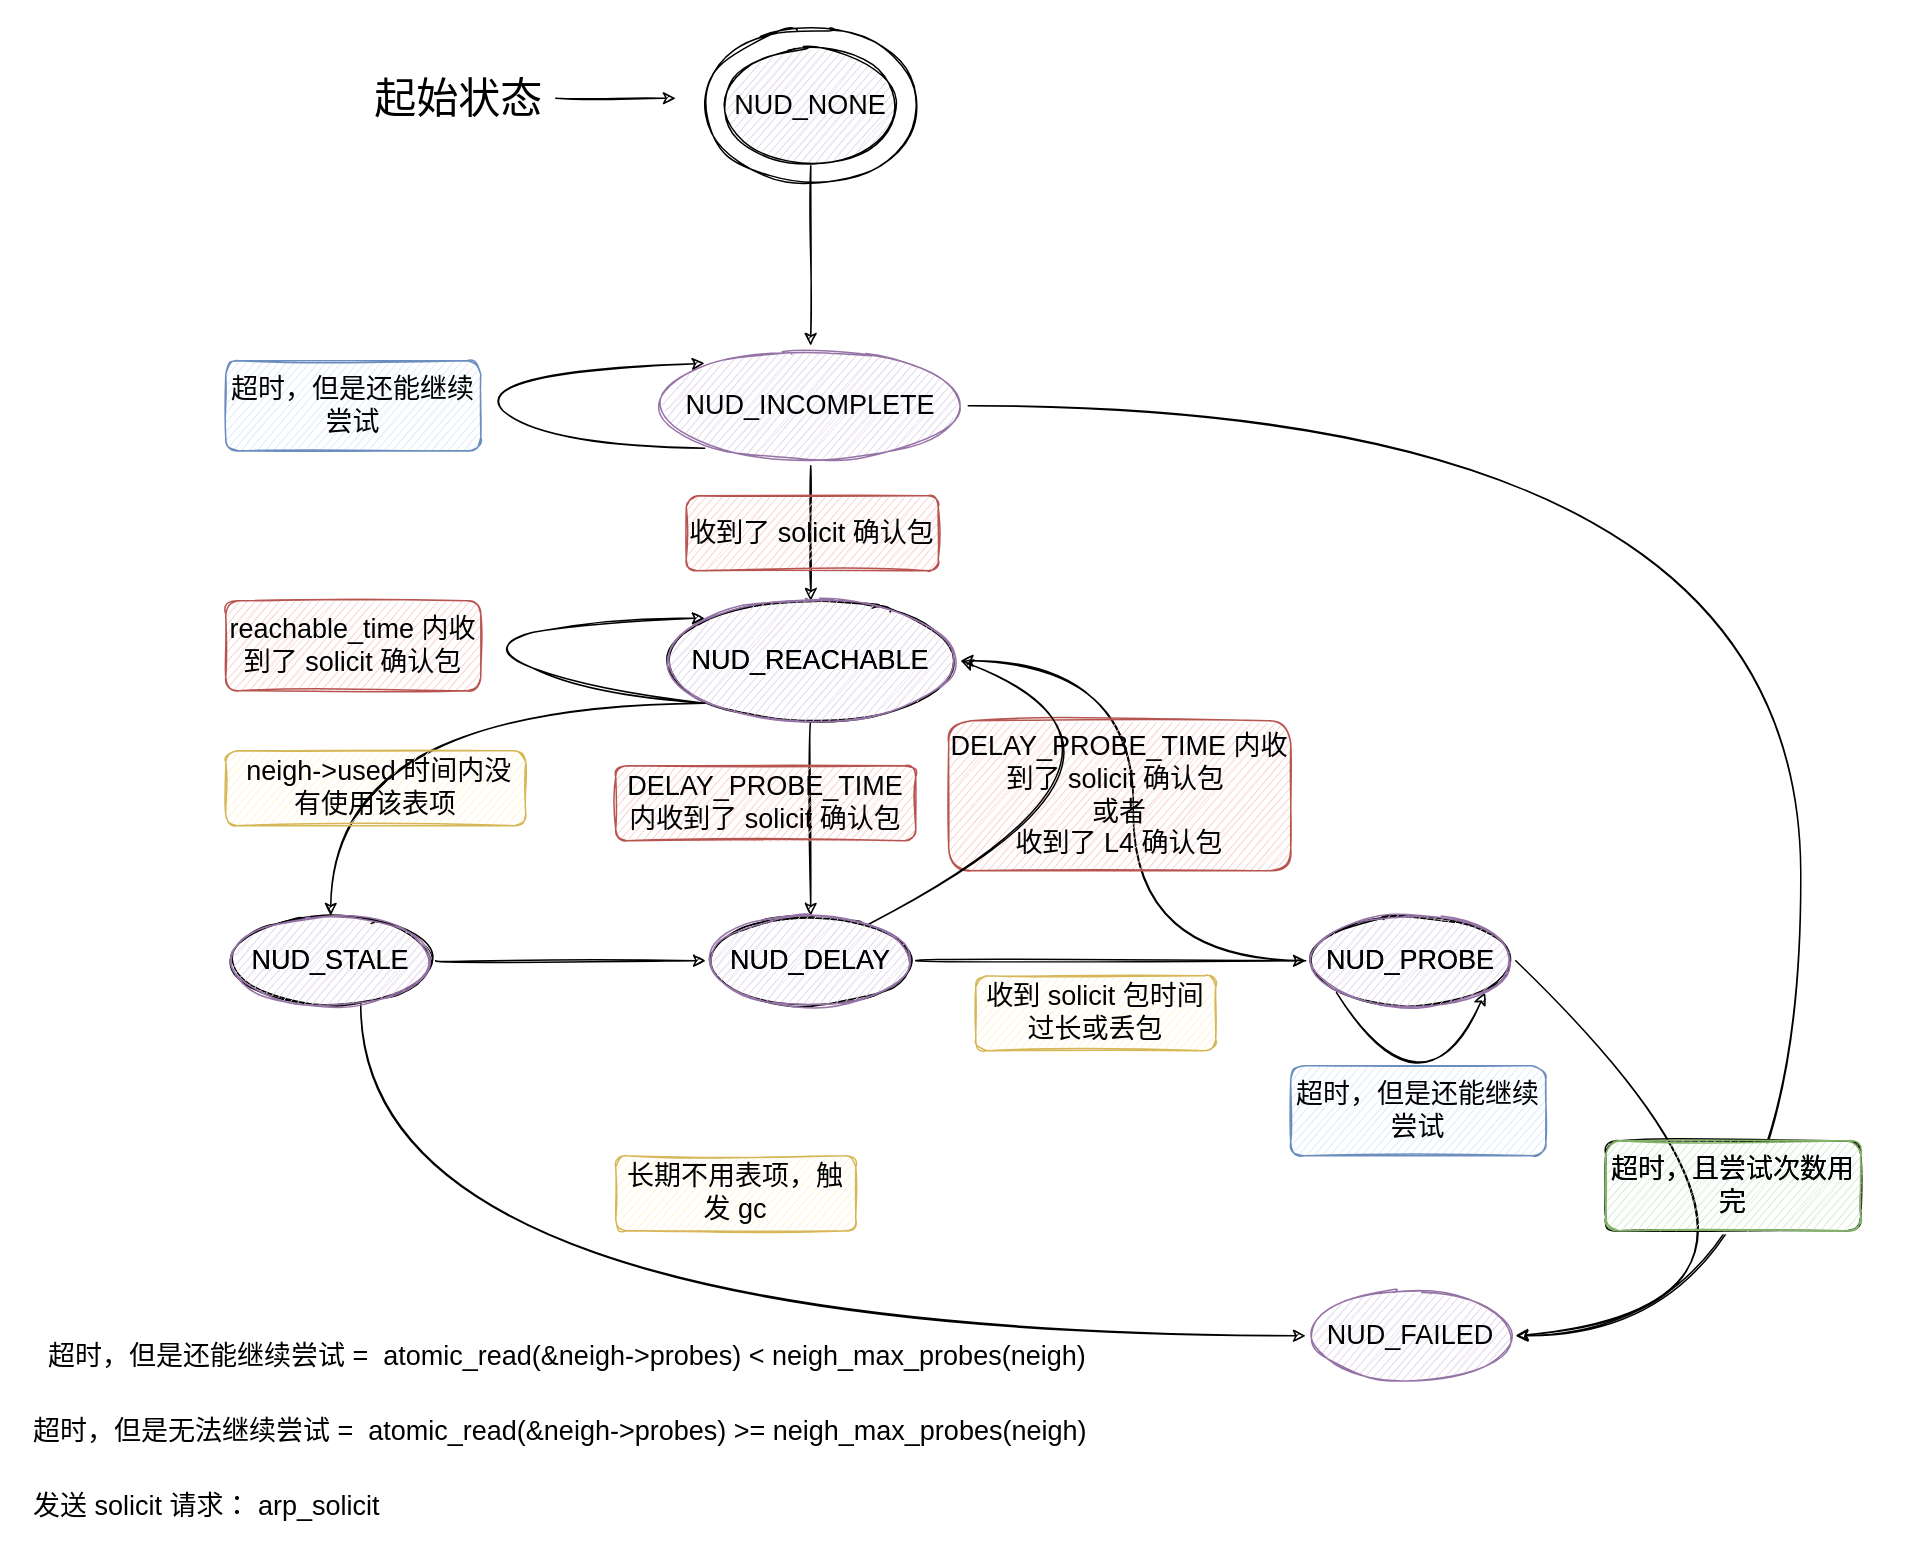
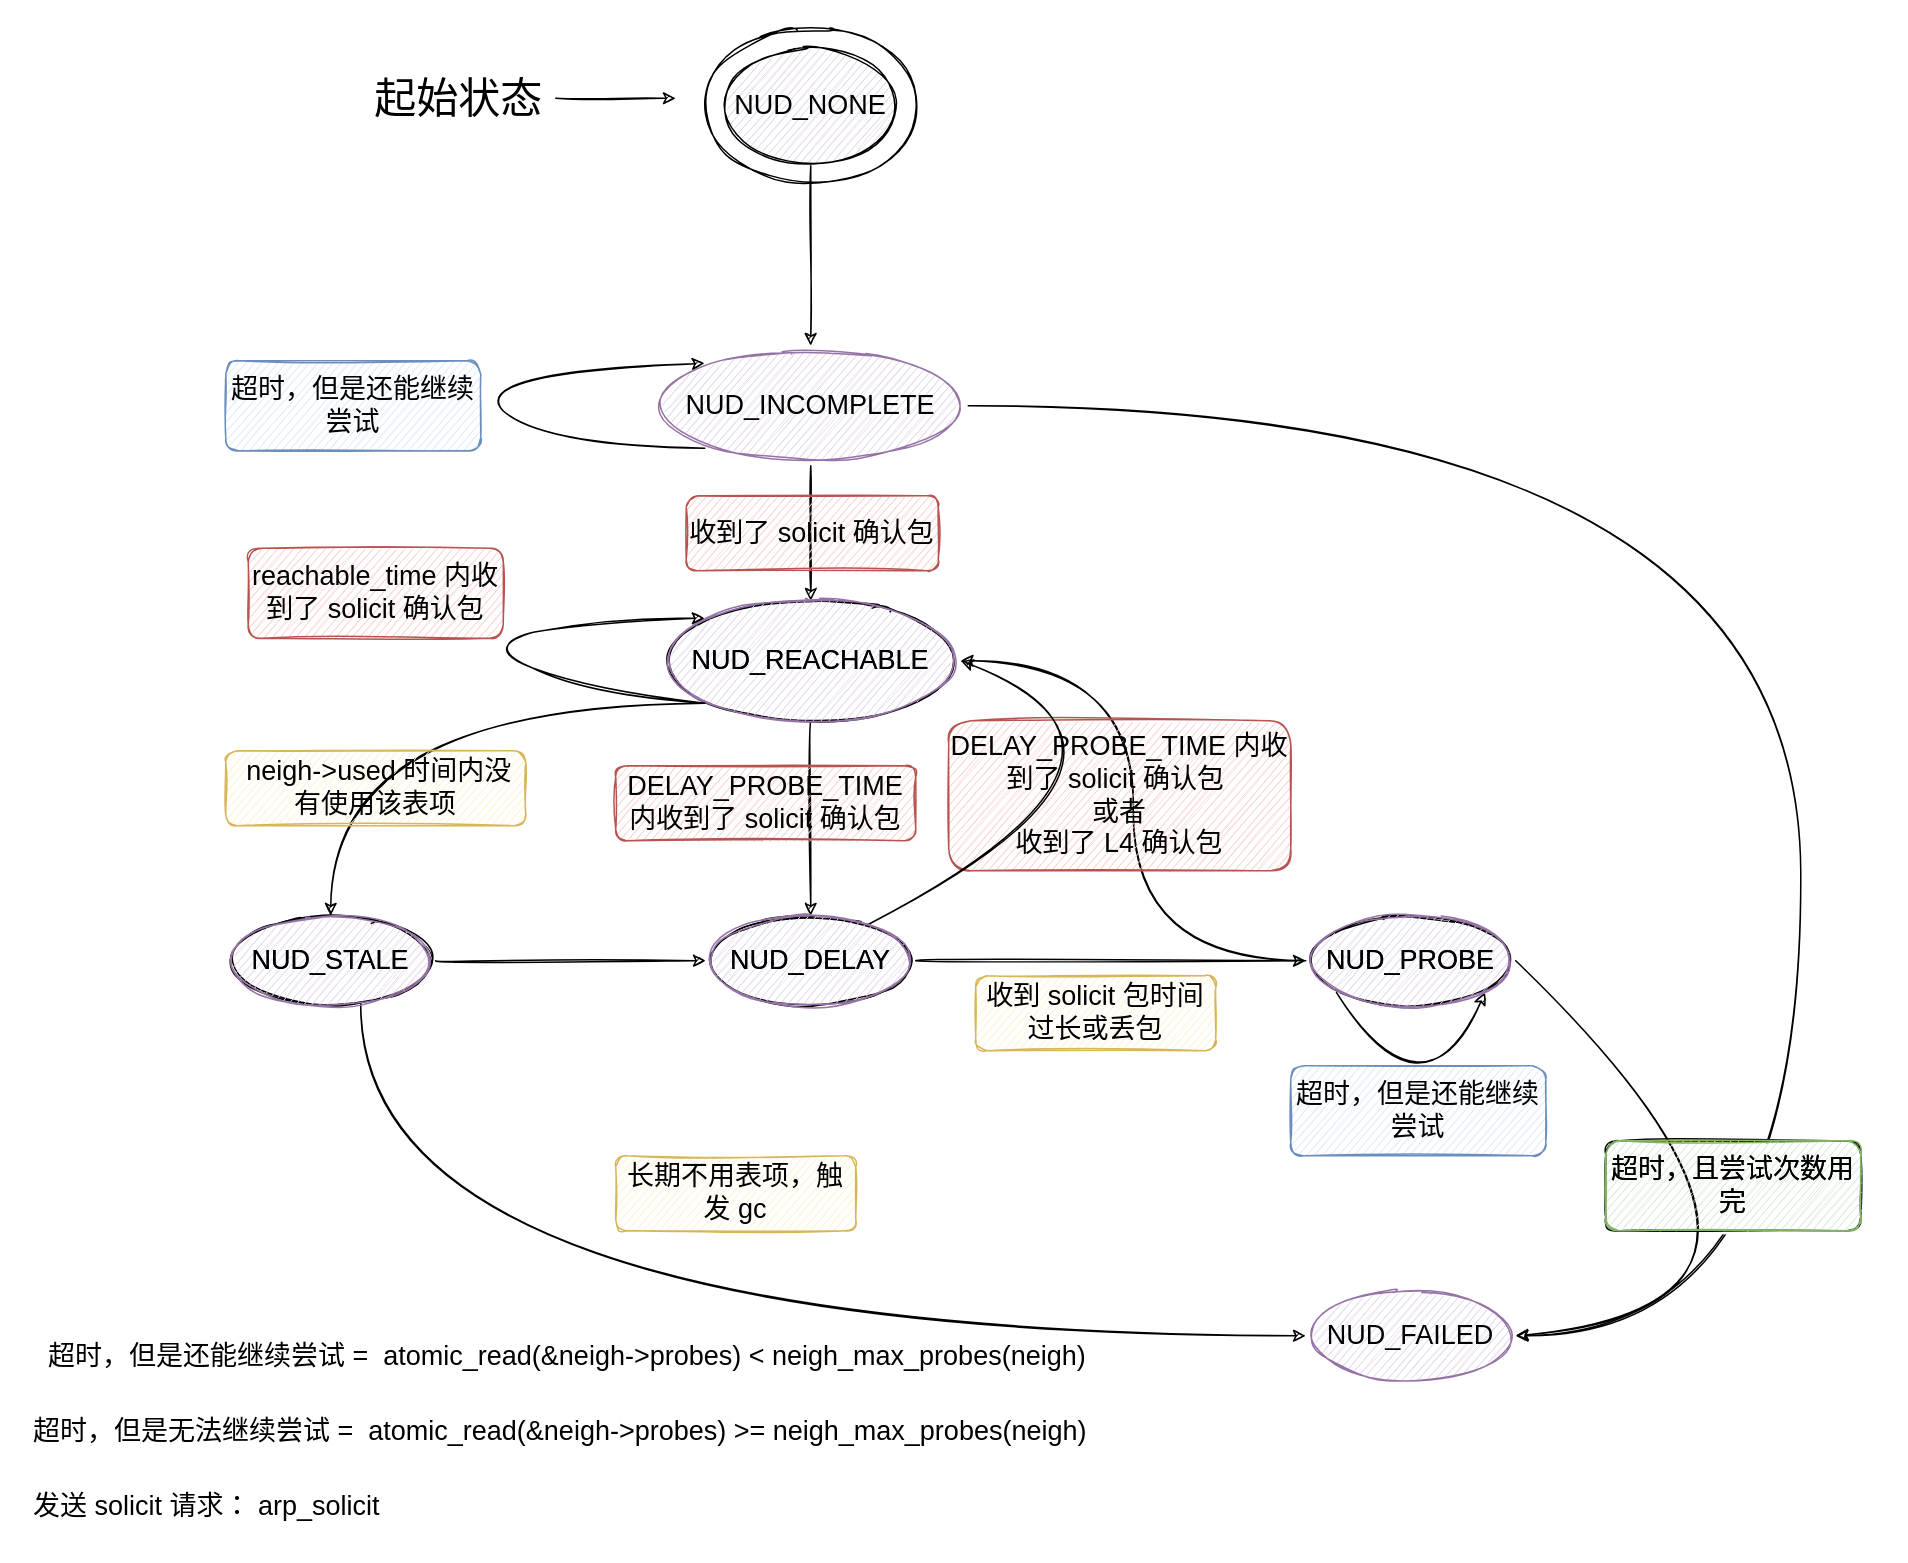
node "reachable_time 内收到了 solicit 确认包": moved (353, 646) -> (376, 593)
